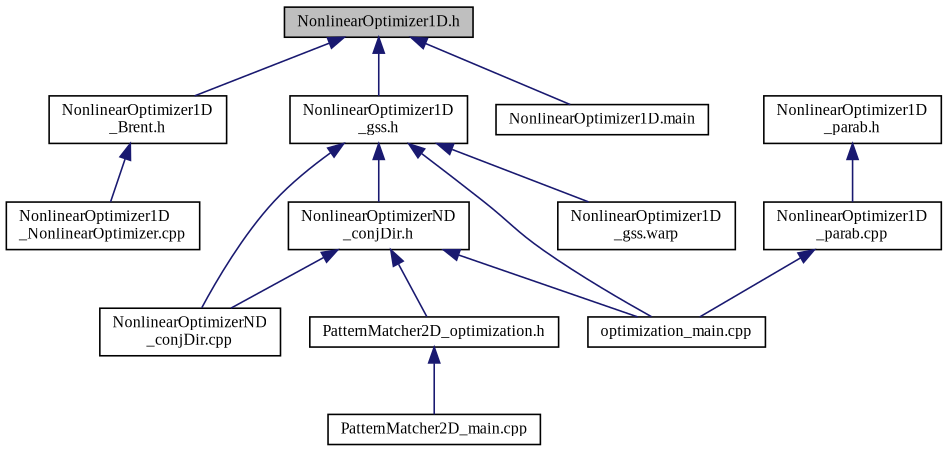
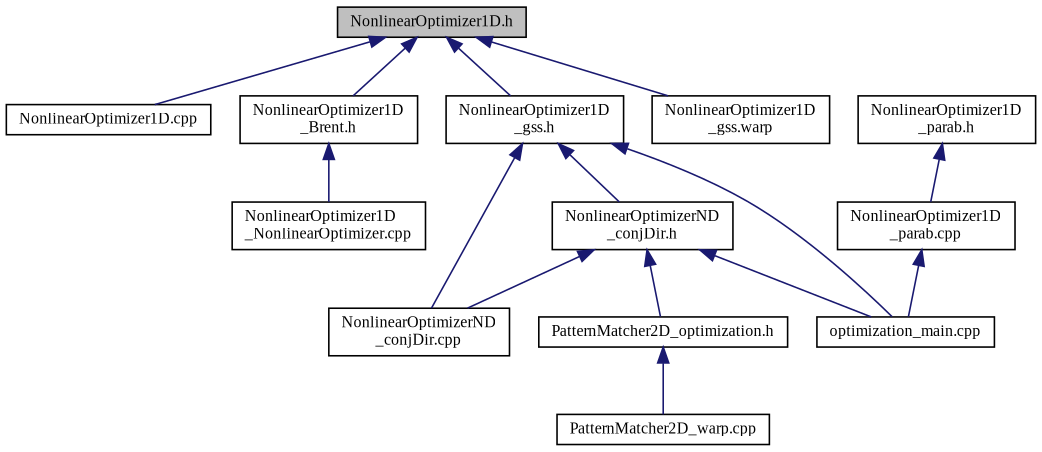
node "NonlinearOptimizer1D.main": label "NonlinearOptimizer1D.main" -> "NonlinearOptimizer1D.cpp"
edge "NonlinearOptimizer1D _gss.warp" -> "NonlinearOptimizer1D _gss.h": now "NonlinearOptimizer1D _gss.warp" -> "NonlinearOptimizer1D.h"
node "PatternMatcher2D_main.cpp": label "PatternMatcher2D_main.cpp" -> "PatternMatcher2D_warp.cpp"
